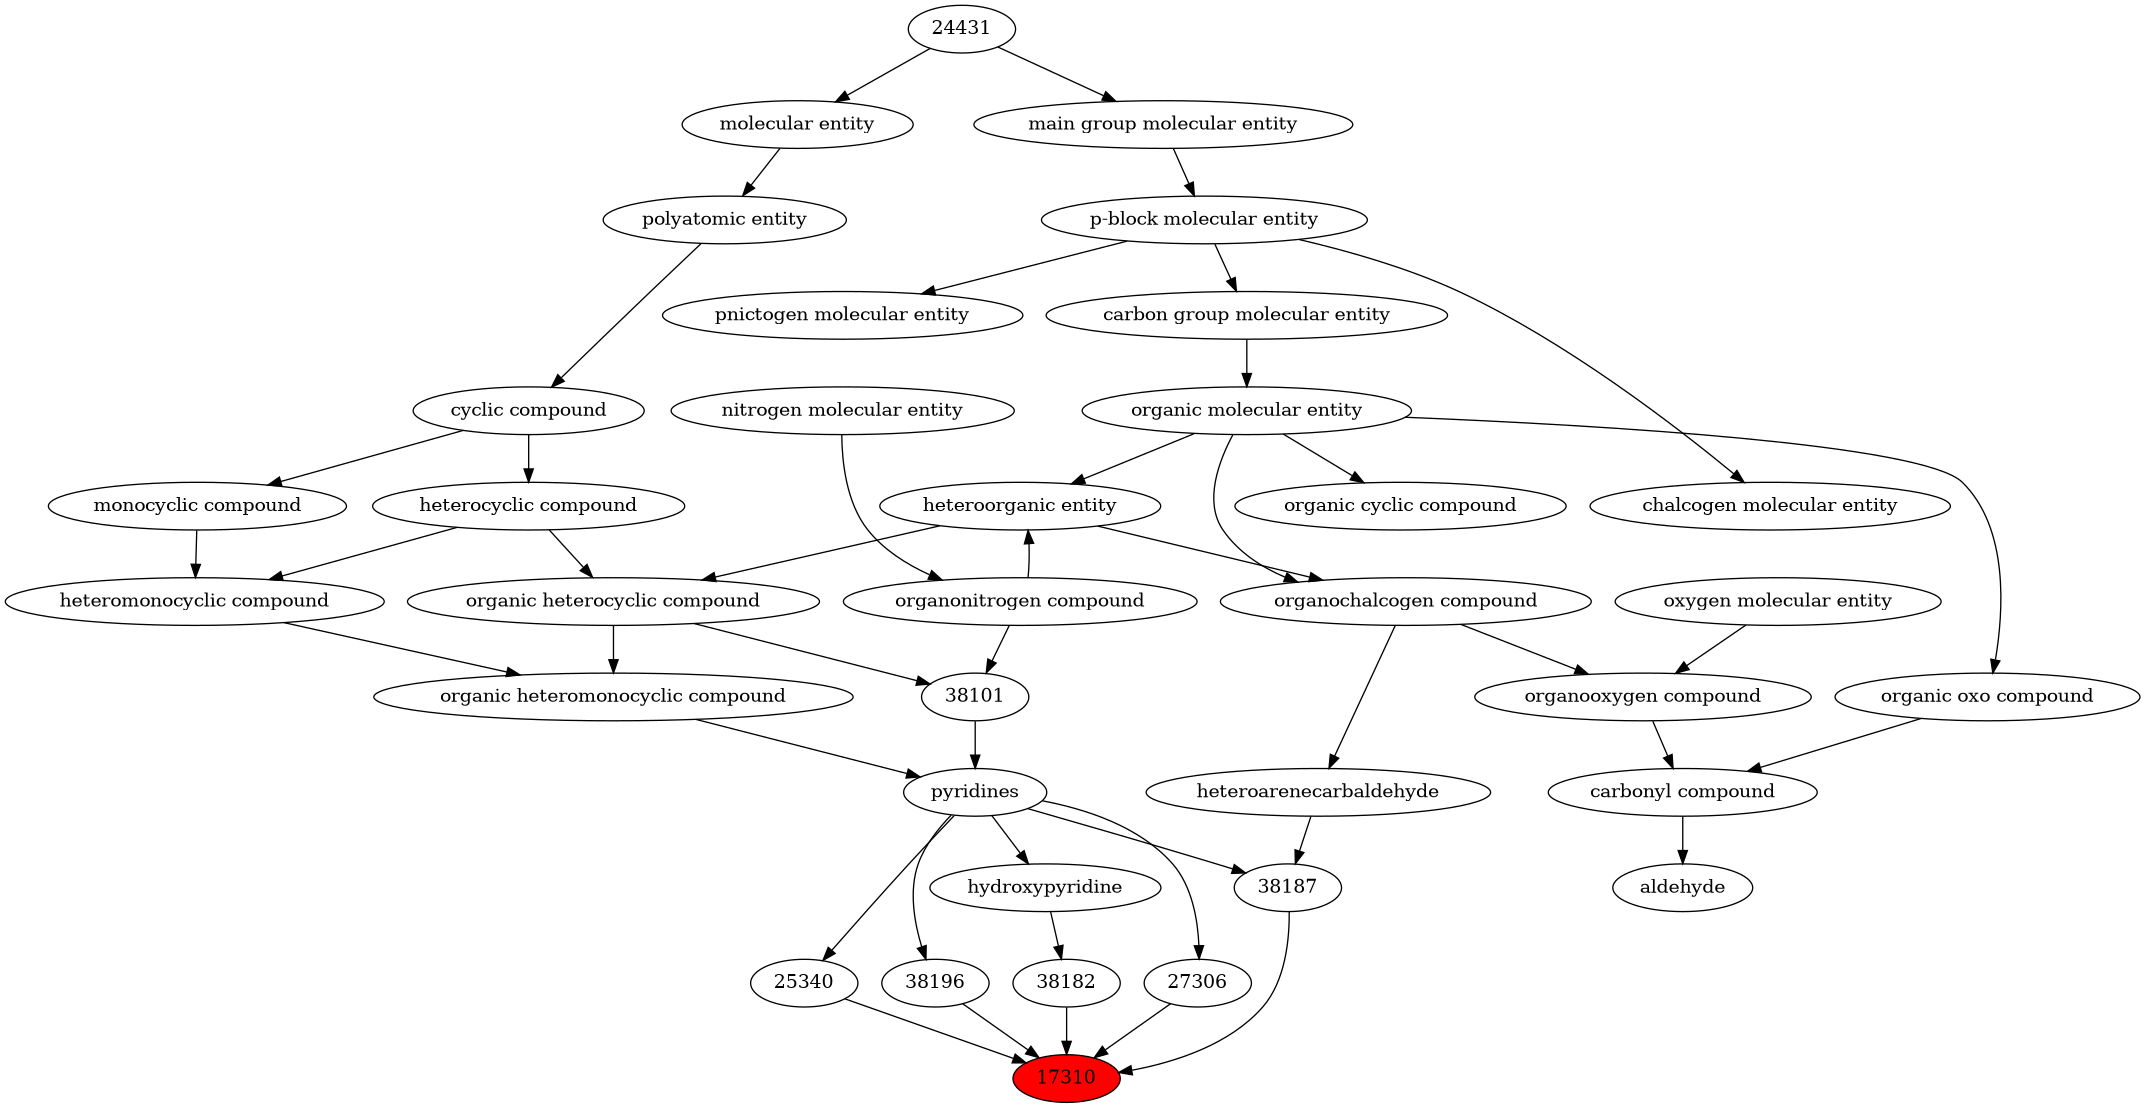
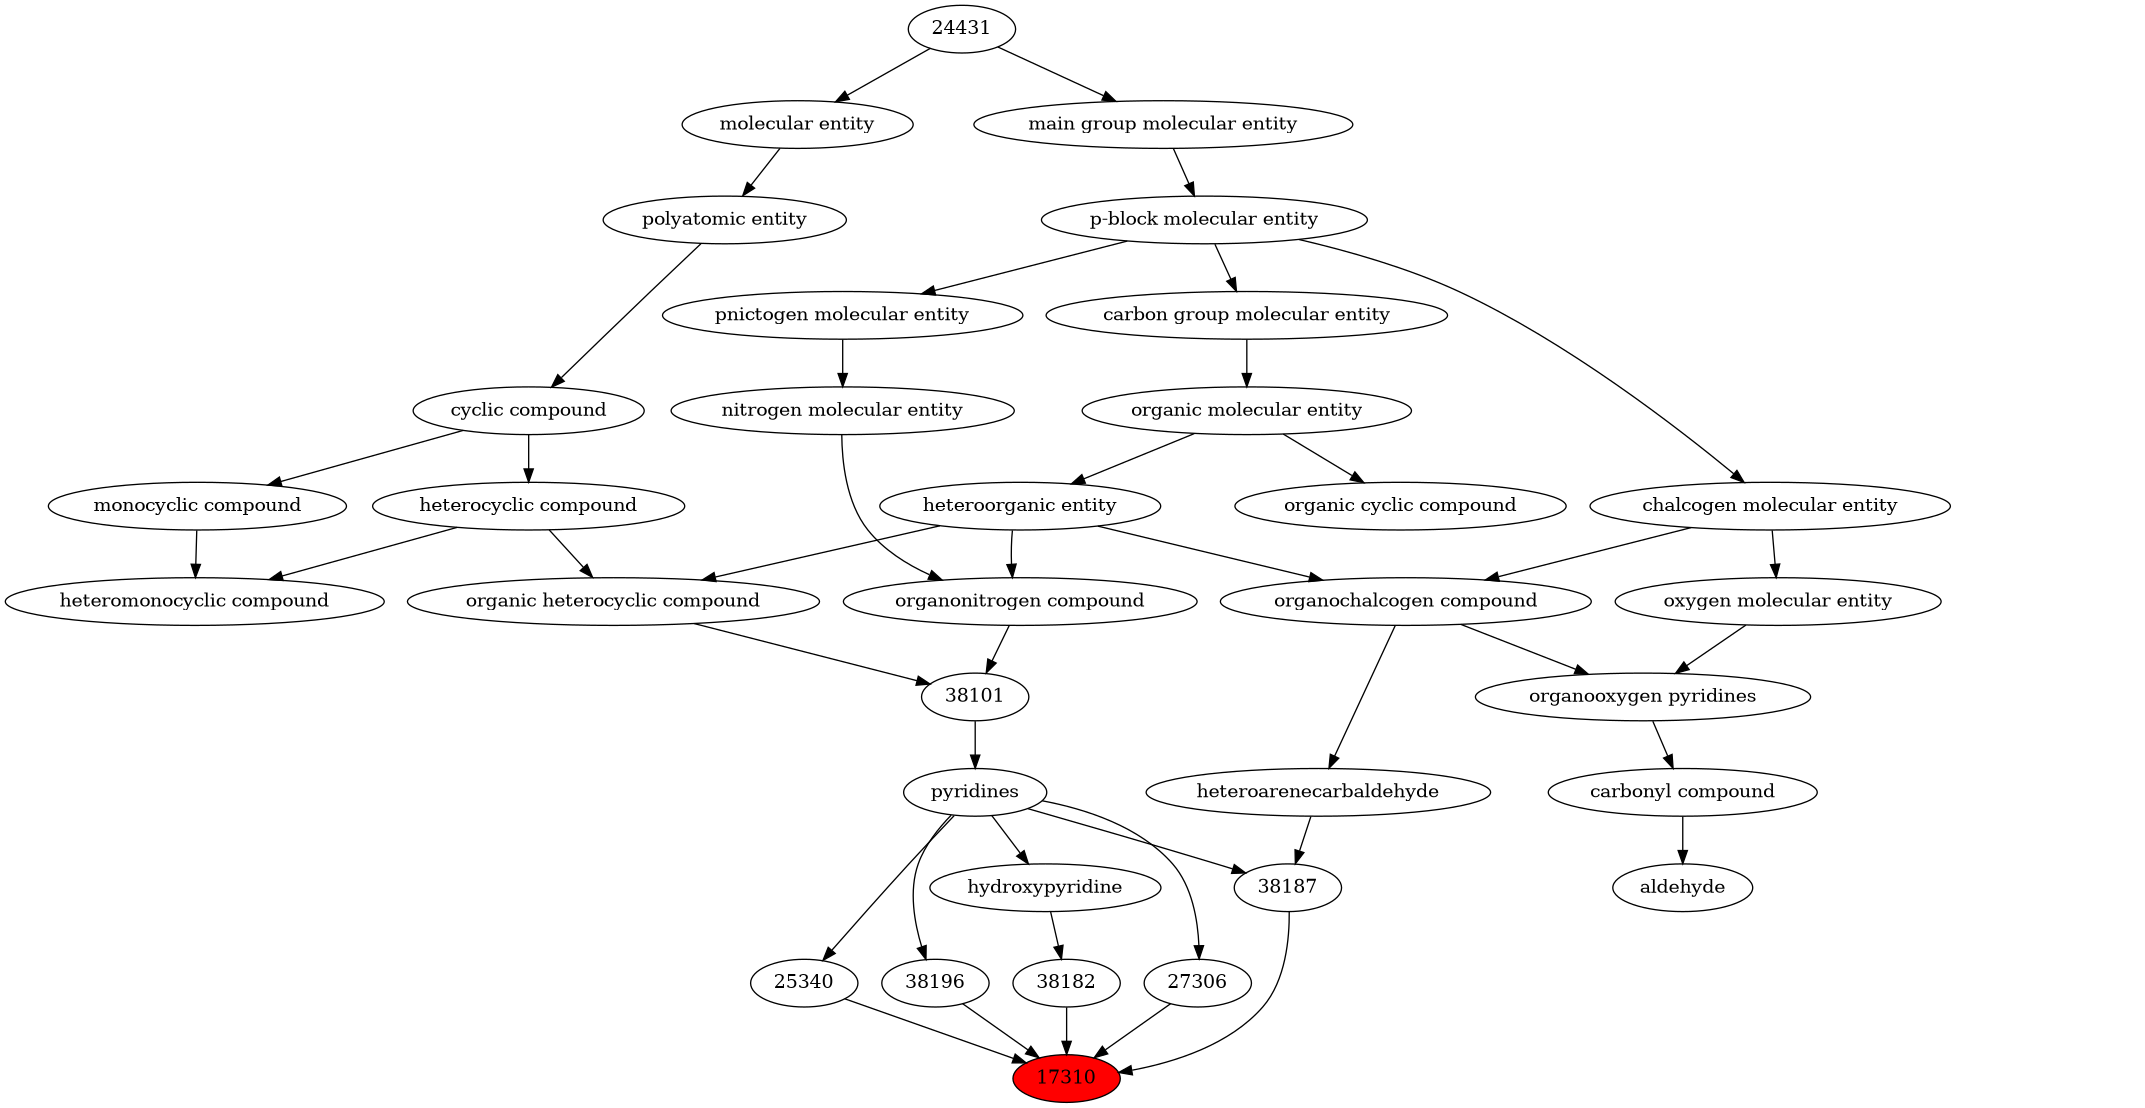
edge "pnictogen molecular entity" -> "nitrogen molecular entity": added
edge "organic molecular entity" -> "organochalcogen compound": now "chalcogen molecular entity" -> "organochalcogen compound"
edge "chalcogen molecular entity" -> "oxygen molecular entity": added
edge "organonitrogen compound" -> "heteroorganic entity": reversed
node "organic heteromonocyclic compound": removed
node "organooxygen compound": label "organooxygen compound" -> "organooxygen pyridines"
node "organic oxo compound": removed
